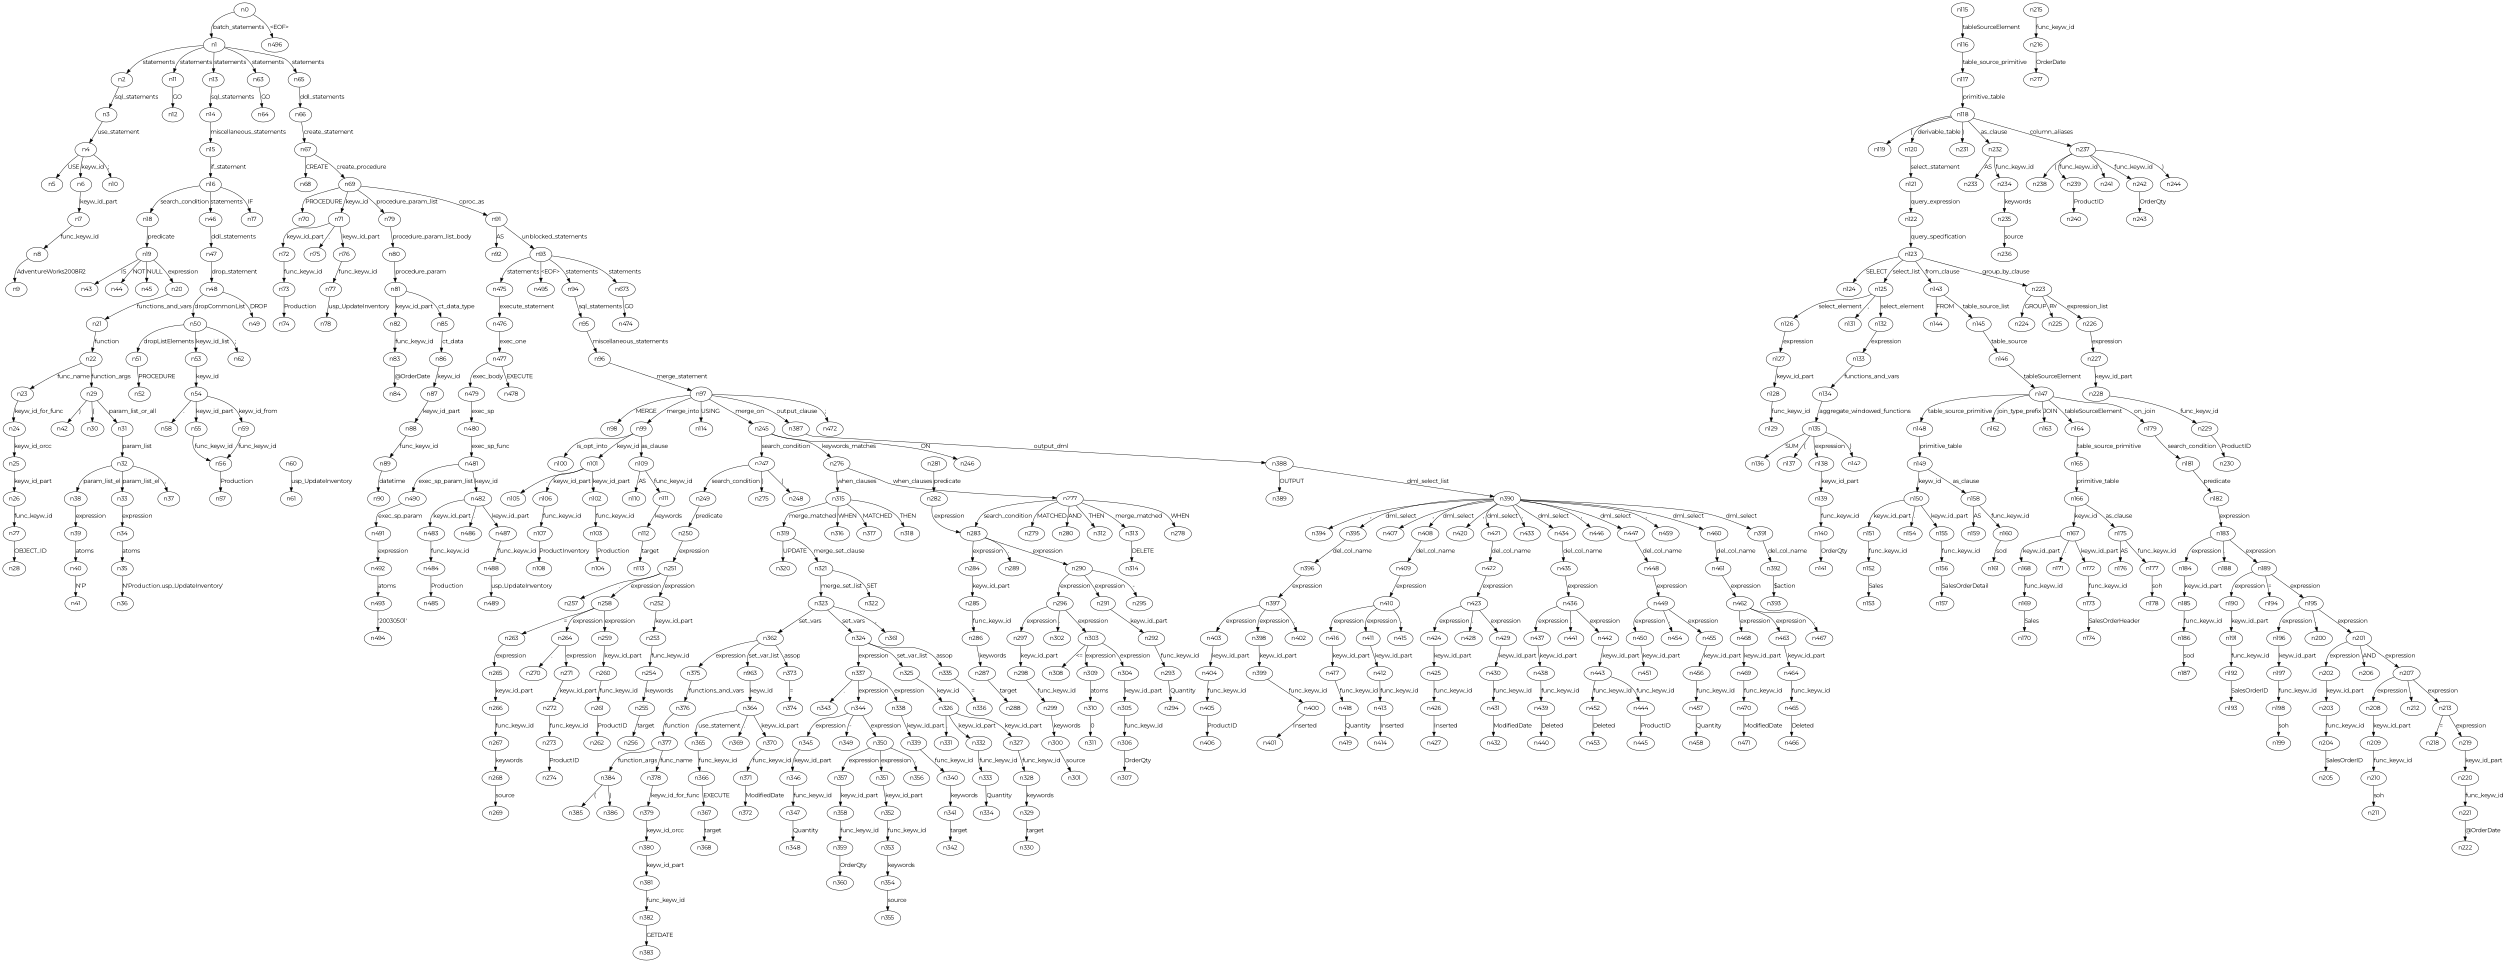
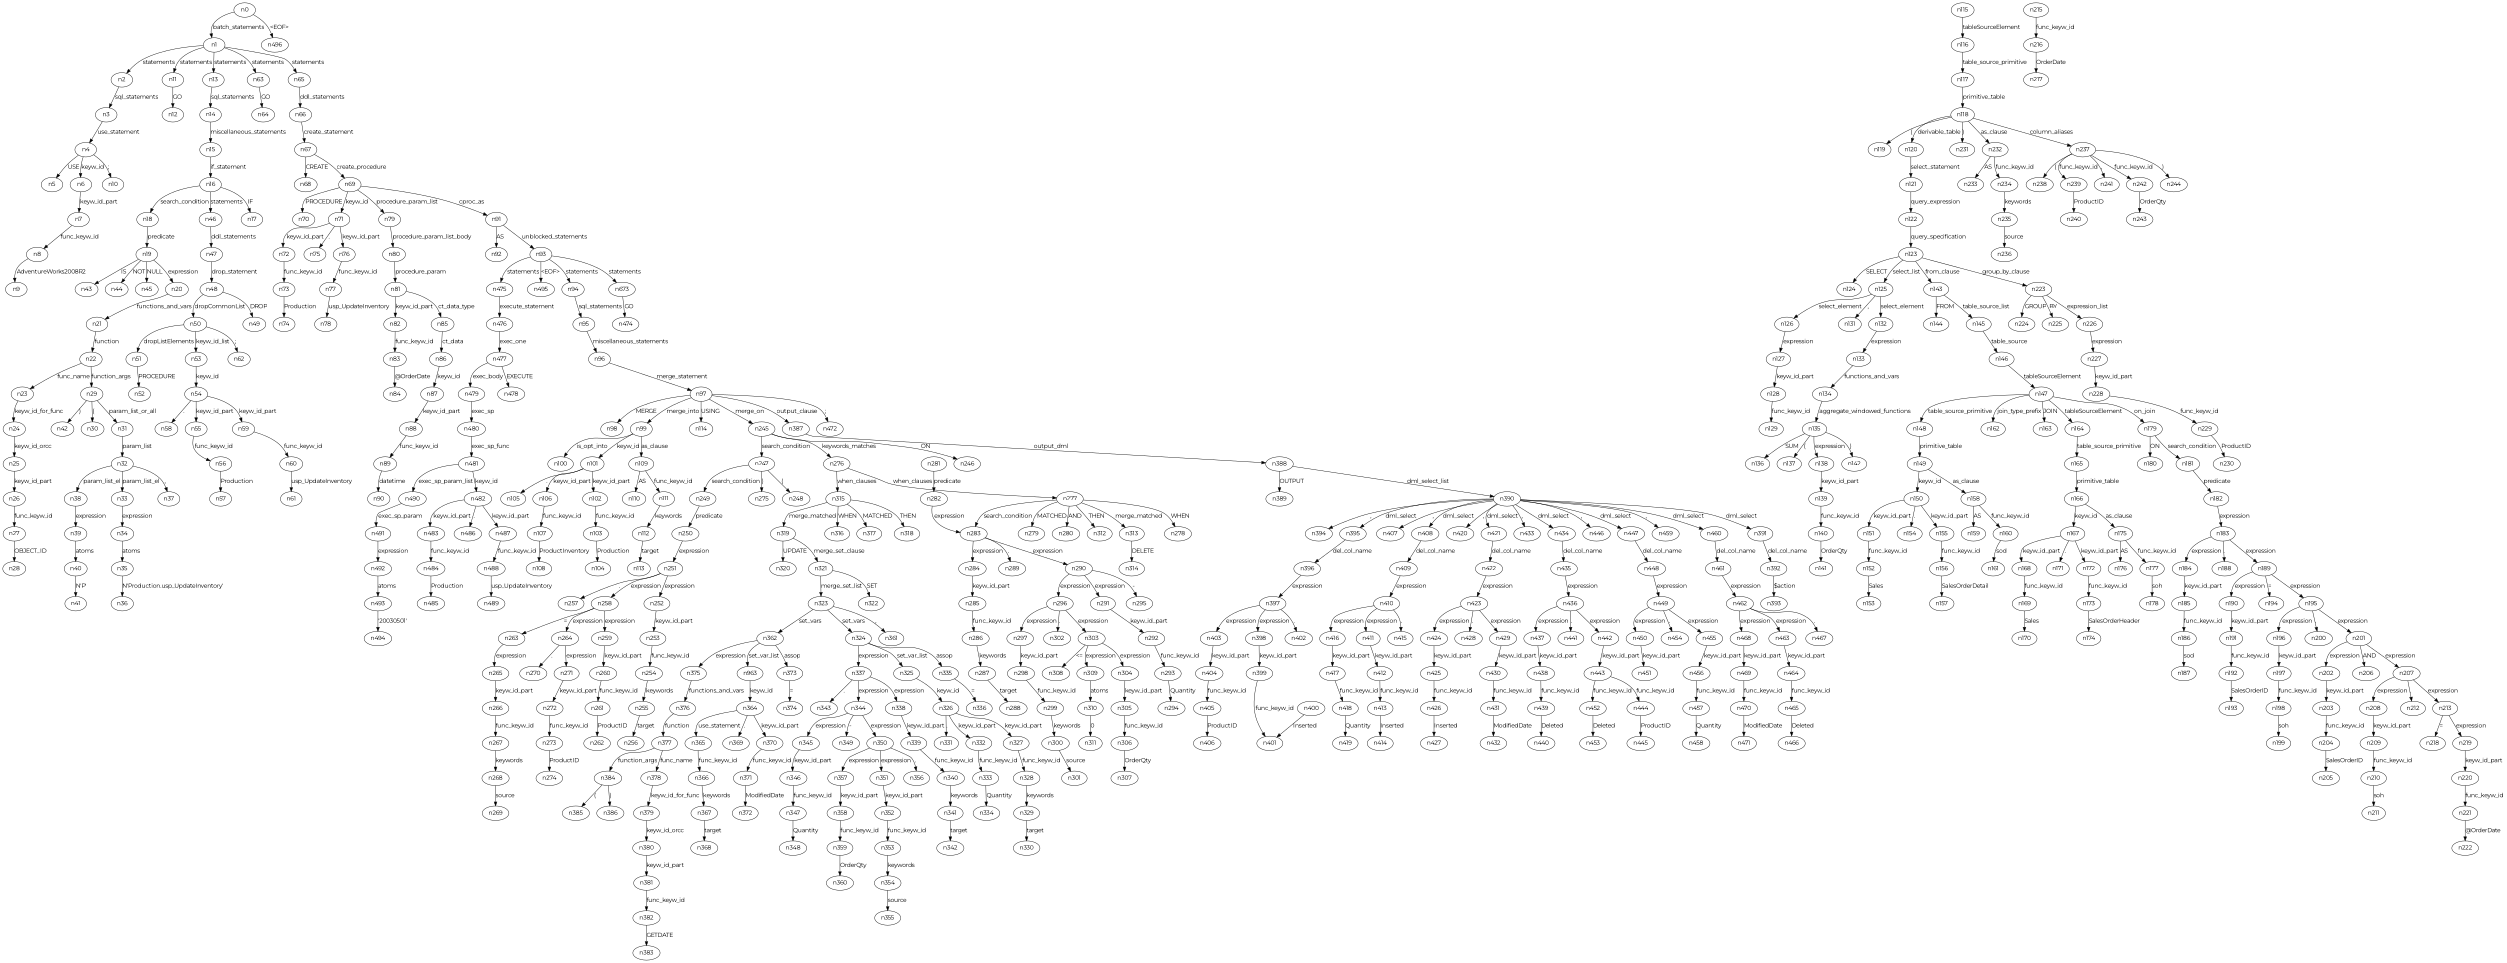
edge "n54" -> "n59": label "keyw_id_from" -> "keyw_id_part"
edge "n59" -> "n56": now "n59" -> "n60"
node "n180": added
edge "n399" -> "n400": now "n399" -> "n401"
edge "n366" -> "n367": label "EXECUTE" -> "keywords"
